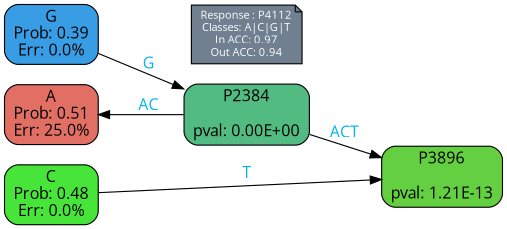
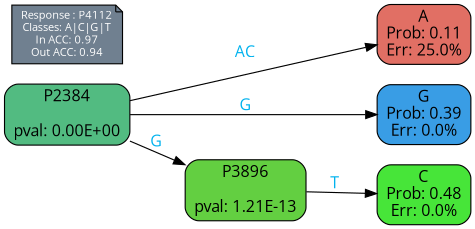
edge "G Prob: 0.39 Err: 0.0%" -> "P2384 pval: 0.00E+00": reversed
node "A Prob: 0.51 Err: 25.0%": label "A Prob: 0.51 Err: 25.0%" -> "A Prob: 0.11 Err: 25.0%"
edge "P2384 pval: 0.00E+00" -> "P3896 pval: 1.21E-13": label "ACT" -> "G"
edge "C Prob: 0.48 Err: 0.0%" -> "P3896 pval: 1.21E-13": reversed
